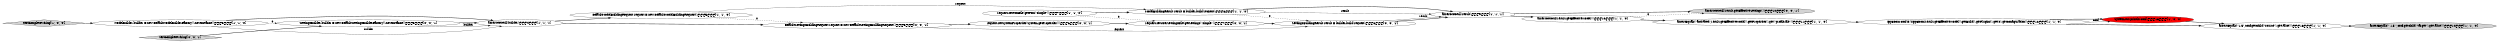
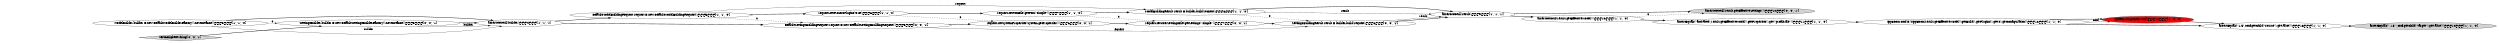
node "request.setProcessPlugins(true)@@@6@@@['1', '1', '0']": added
node "testCompleteWiring['1', '0', '0']": removed
